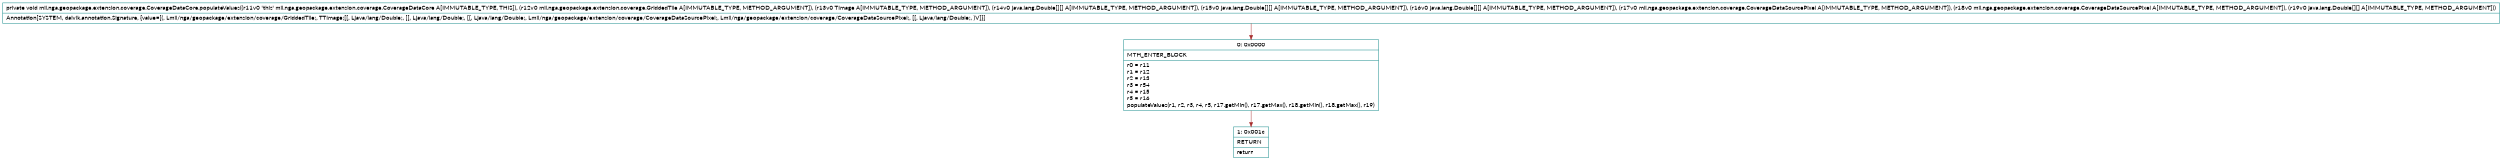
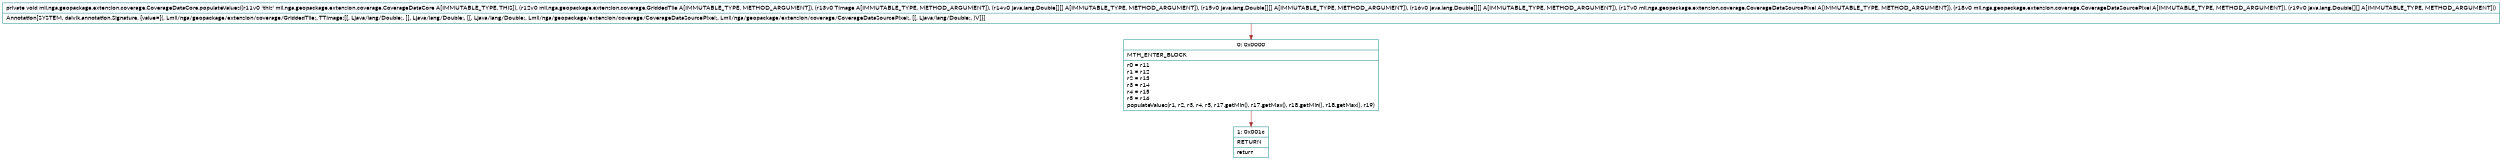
node "0: 0x0000": text "r3 = r54" -> "r3 = r14"
